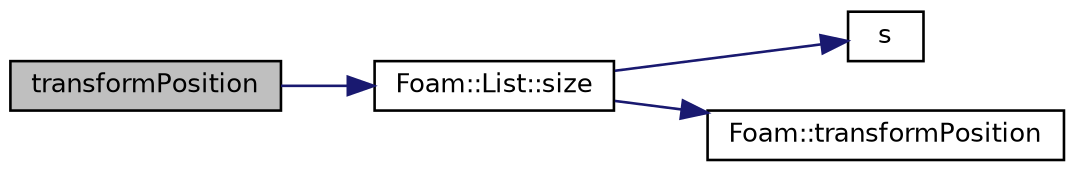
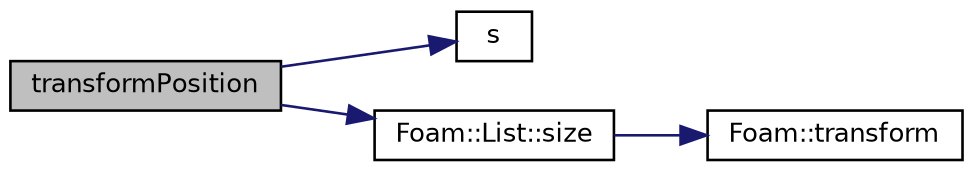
edge "Foam::List::size" -> "s": now "transformPosition" -> "s"
node "Foam::transformPosition": label "Foam::transformPosition" -> "Foam::transform"
